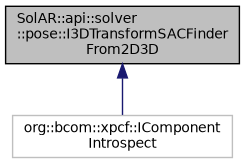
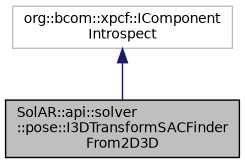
edge "org::bcom::xpcf::IComponent Introspect" -> "SolAR::api::solver ::pose::I3DTransformSACFinder From2D3D": reversed
